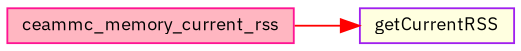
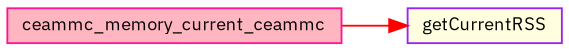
node "ceammc_memory_current_rss": label "ceammc_memory_current_rss" -> "ceammc_memory_current_ceammc"
